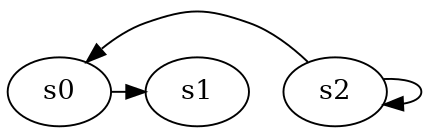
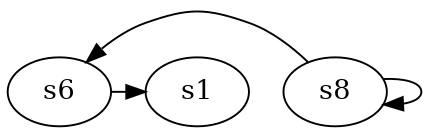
node "s0": label "s0" -> "s6"
node "s2": label "s2" -> "s8"
